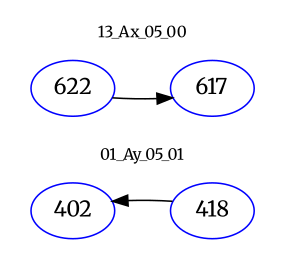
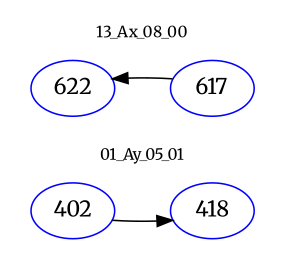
cluster "13_Ax_05_00": label "13_Ax_05_00" -> "13_Ax_08_00"
edge "622" -> "617": reversed
edge "418" -> "402": reversed
